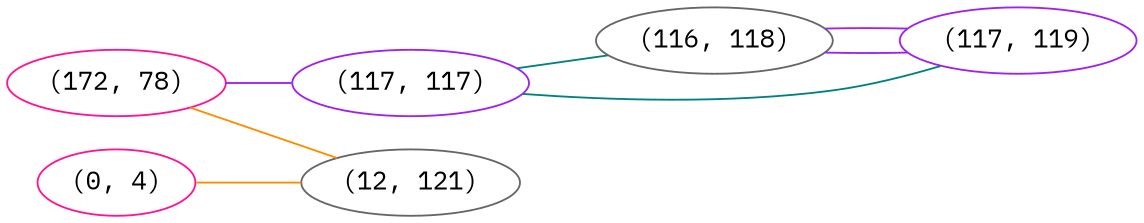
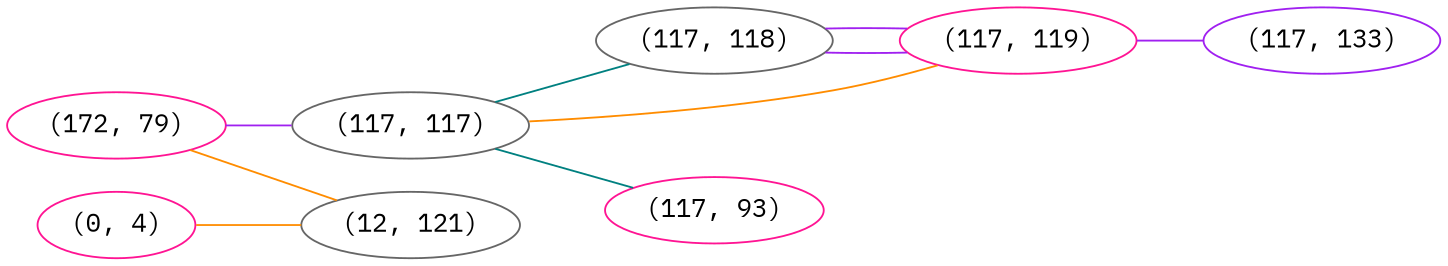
node "(116, 118)": label "(116, 118)" -> "(117, 118)"
node "(117, 119)": color purple -> deeppink
node "(117, 133)": added
node "(172, 78)": label "(172, 78)" -> "(172, 79)"
node "(117, 117)": color purple -> gray40
edge "(117, 119)" -- "(117, 117)": color teal -> darkorange
node "(117, 93)": added
